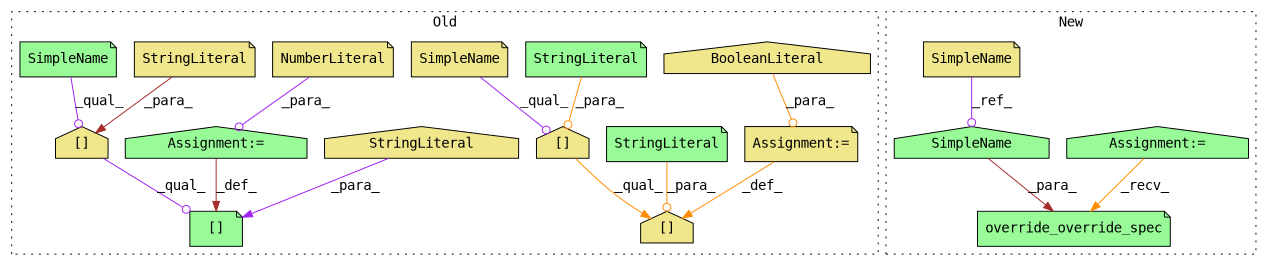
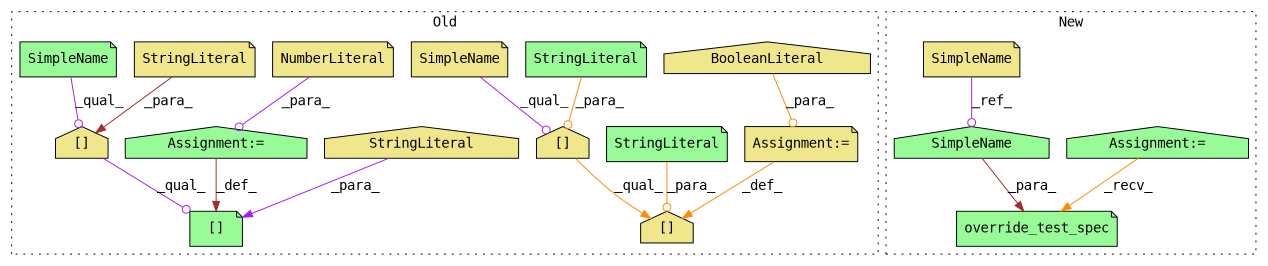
node "override_override_spec": label "override_override_spec" -> "override_test_spec"
